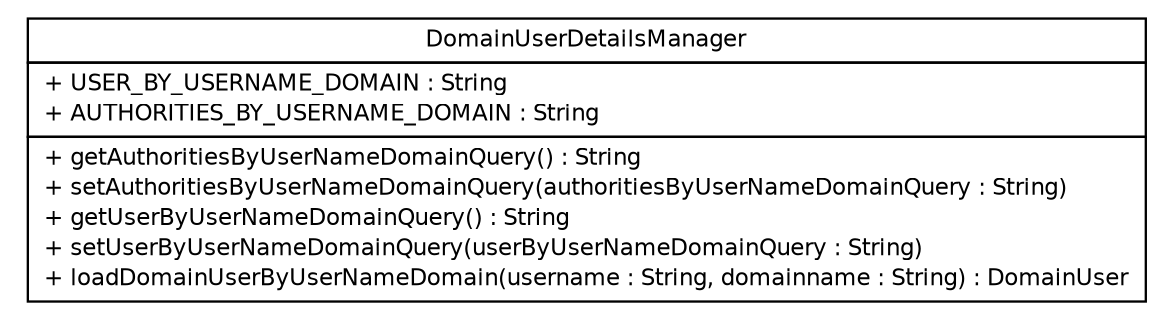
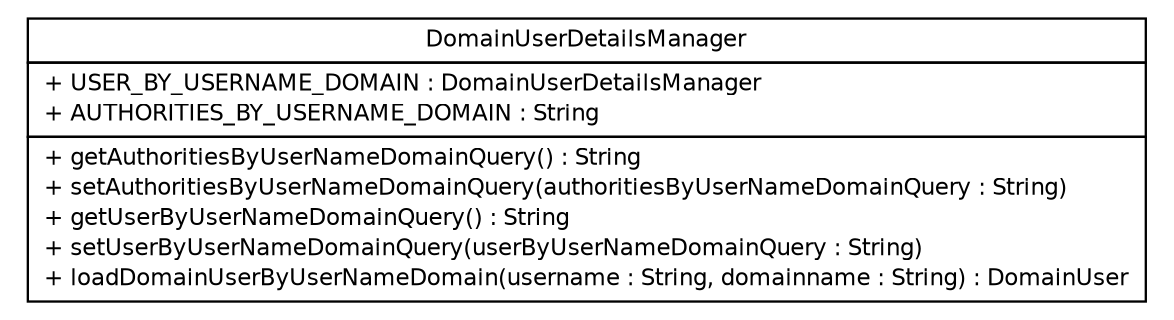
node "DomainUserDetailsManager": text "+ USER_BY_USERNAME_DOMAIN : String" -> "+ USER_BY_USERNAME_DOMAIN : DomainUserDetailsManager"
